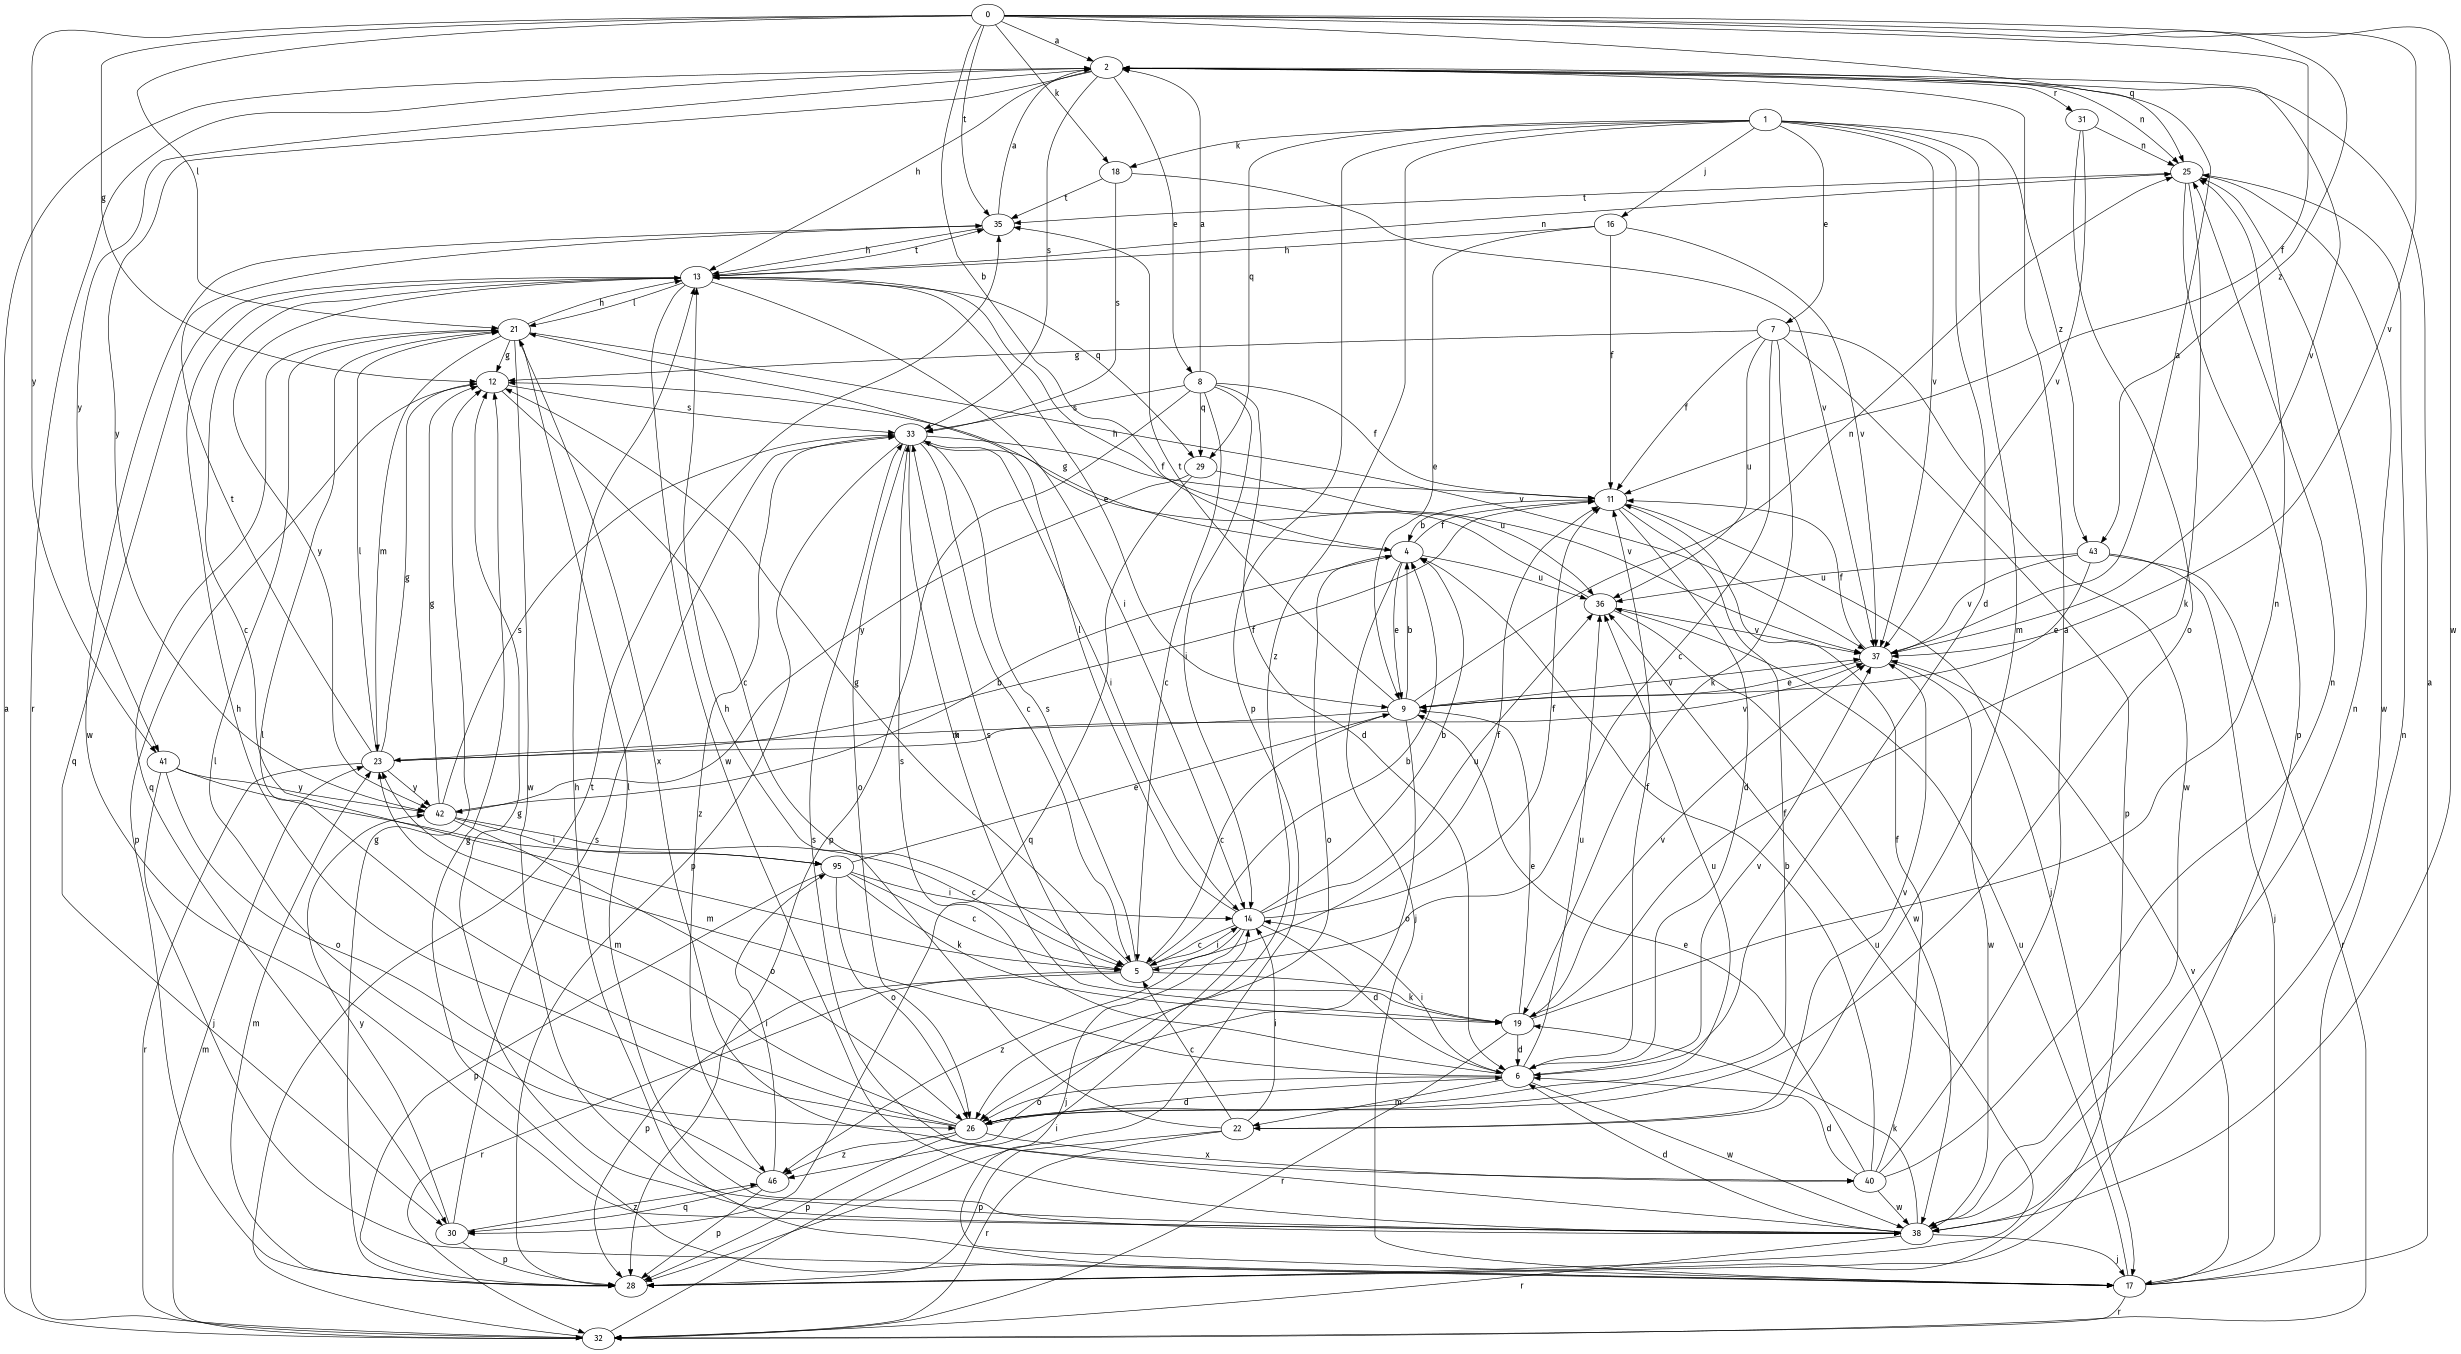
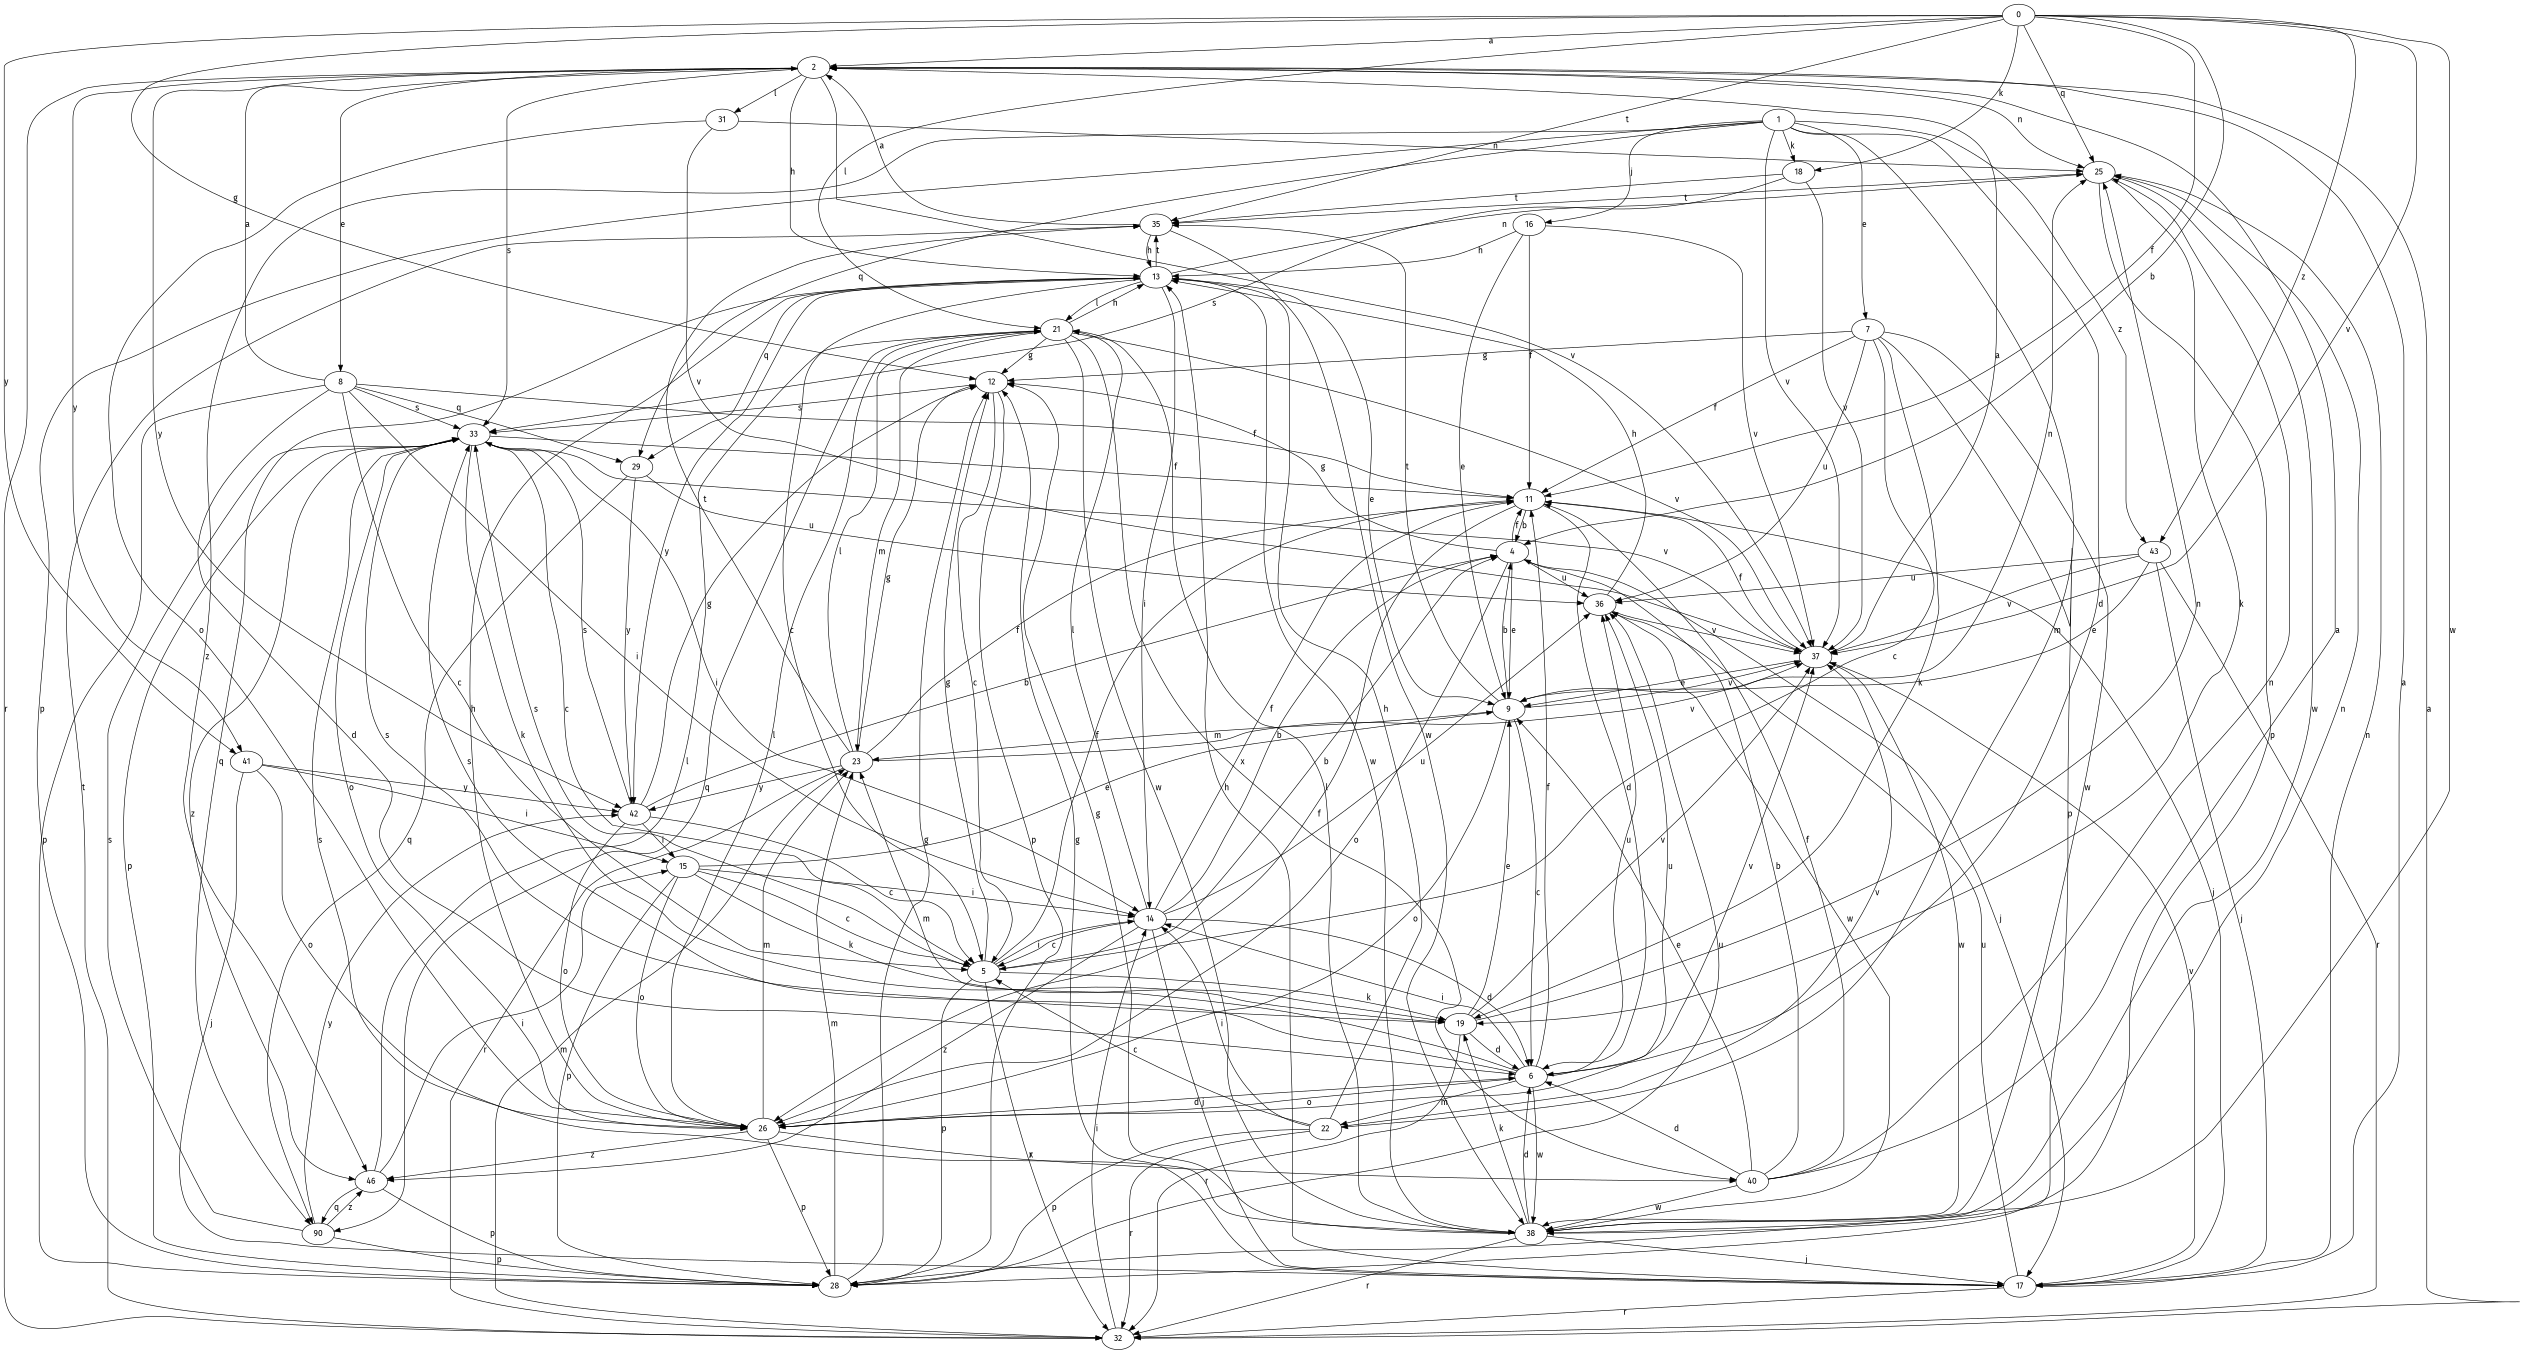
edge "2" -> "31": label "r" -> "l"
edge "9" -> "5": now "9" -> "6"
node "95": label "95" -> "15"
node "30": label "30" -> "90"
